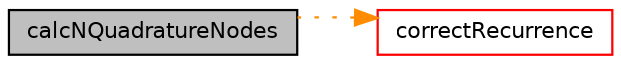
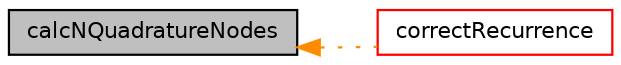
edge "calcNQuadratureNodes" -> "correctRecurrence": reversed
